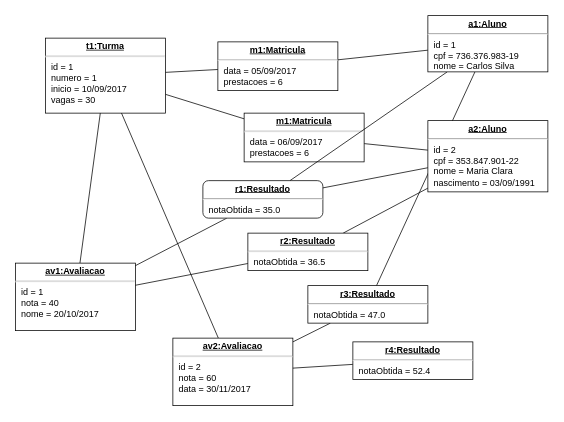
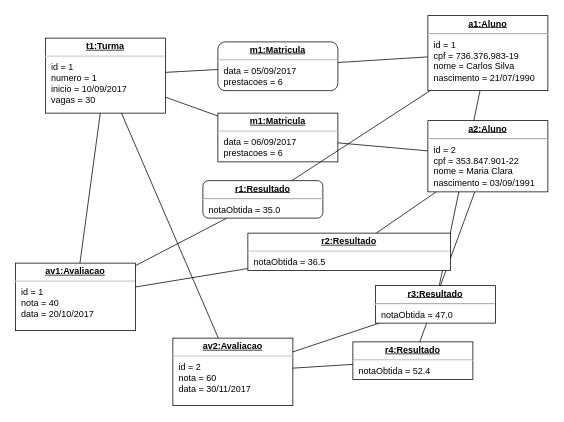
node "a1:Aluno id = 1 cpf = 736.376.983-19 nome = Carlos Silva nascimento = 21/07/1990": size 120x56 -> 120x75
node "m1:Matricula data = 05/09/2017 prestacoes = 6": shape rectangle -> rounded rectangle
node "m1:Matricula data = 06/09/2017 prestacoes = 6": moved (304, 137) -> (278, 137)
edge "a2:Aluno id = 2 cpf = 353.847.901-22 nome = Maria Clara nascimento = 03/09/1991" -- "r1:Resultado notaObtida = 35.0": now "a2:Aluno id = 2 cpf = 353.847.901-22 nome = Maria Clara nascimento = 03/09/1991" -- "r4:Resultado notaObtida = 52.4"
node "r2:Resultado notaObtida = 36.5": size 120x38 -> 203x38
node "av1:Avaliacao id = 1 nota = 40 nome = 20/10/2017": label "av1:Avaliacao id = 1 nota = 40 nome = 20/10/2017" -> "av1:Avaliacao id = 1 nota = 40 data = 20/10/2017"
node "r3:Resultado notaObtida = 47.0": moved (368, 304) -> (435, 304)
